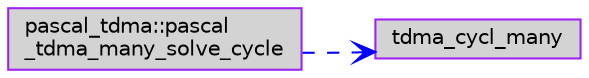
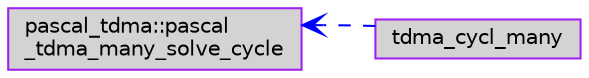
edge "pascal_tdma::pascal _tdma_many_solve_cycle" -> "tdma_cycl_many": reversed
